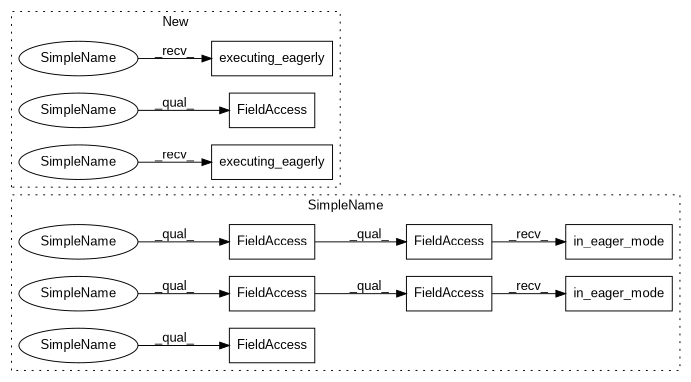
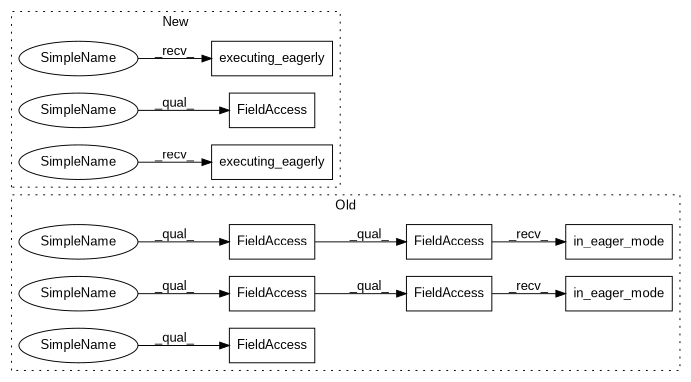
cluster "SimpleName": label "SimpleName" -> "Old"
